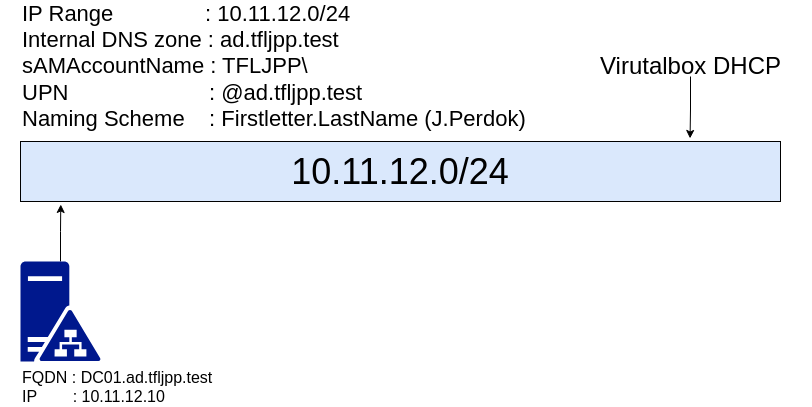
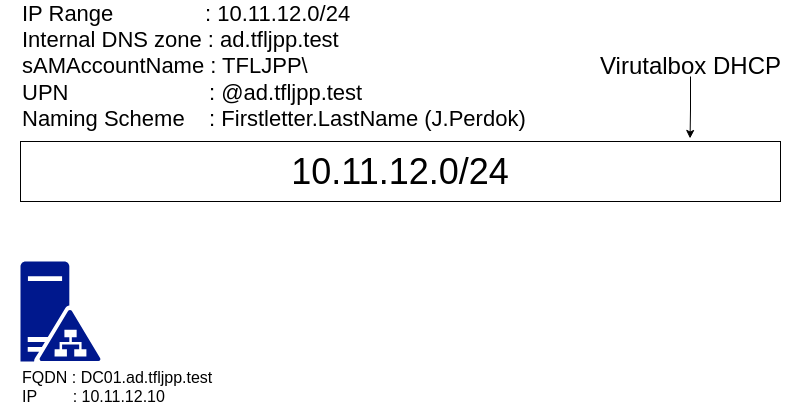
node "10.11.12.0/24": fillcolor #dae8fc -> #ffffff
edge "FQDN : DC01.ad.tfljpp.test IP : 10.11.12.10" -> "10.11.12.0/24": removed
